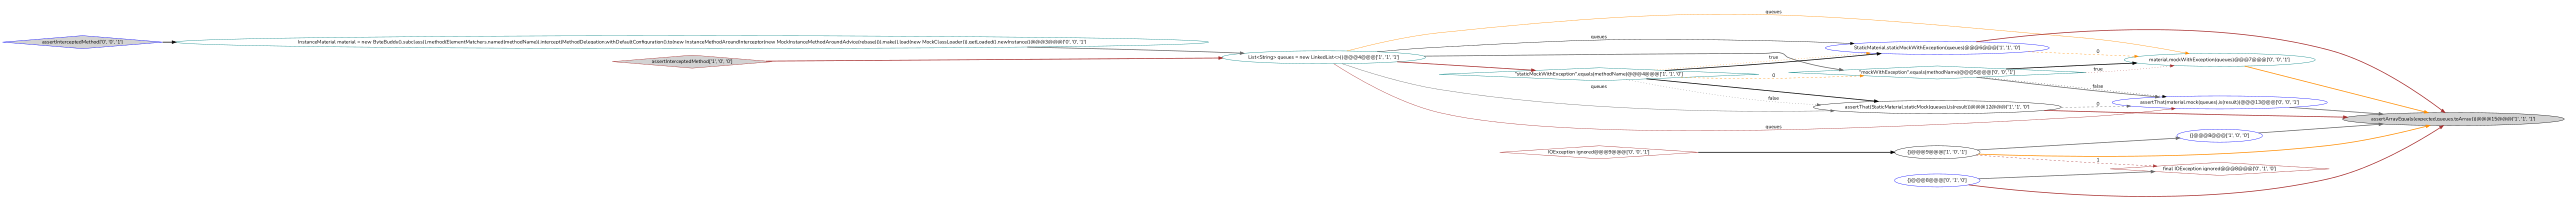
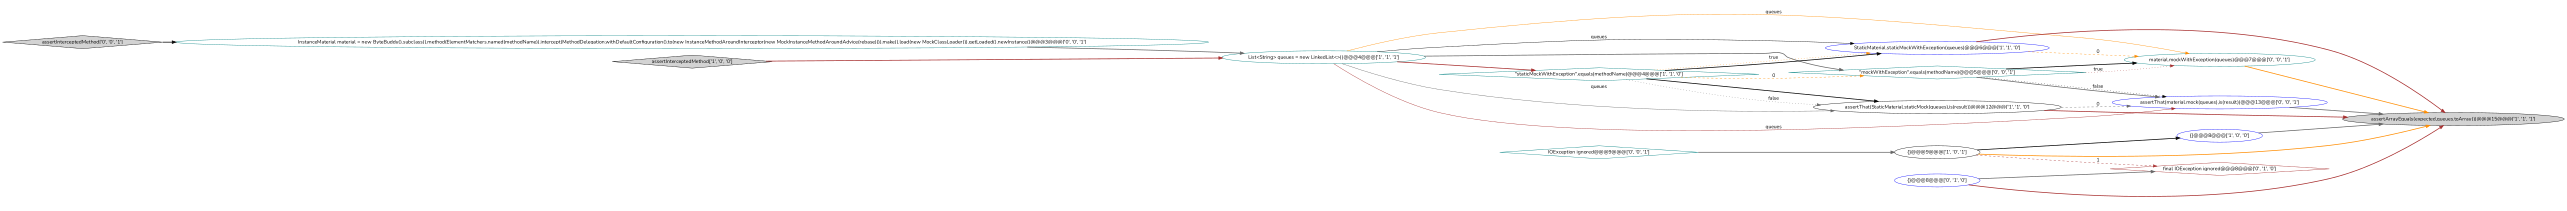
node "assertInterceptedMethod['0', '0', '1']": color blue -> black
node "assertInterceptedMethod['1', '0', '0']": color brown -> black
edge "{}@@@9@@@['1', '0', '1']" -> "{}@@@8@@@['1', '0', '0']": color gray40 -> black
node "IOException ignored@@@9@@@['0', '0', '1']": color brown -> teal
edge "IOException ignored@@@9@@@['0', '0', '1']" -> "{}@@@9@@@['1', '0', '1']": color black -> gray40
